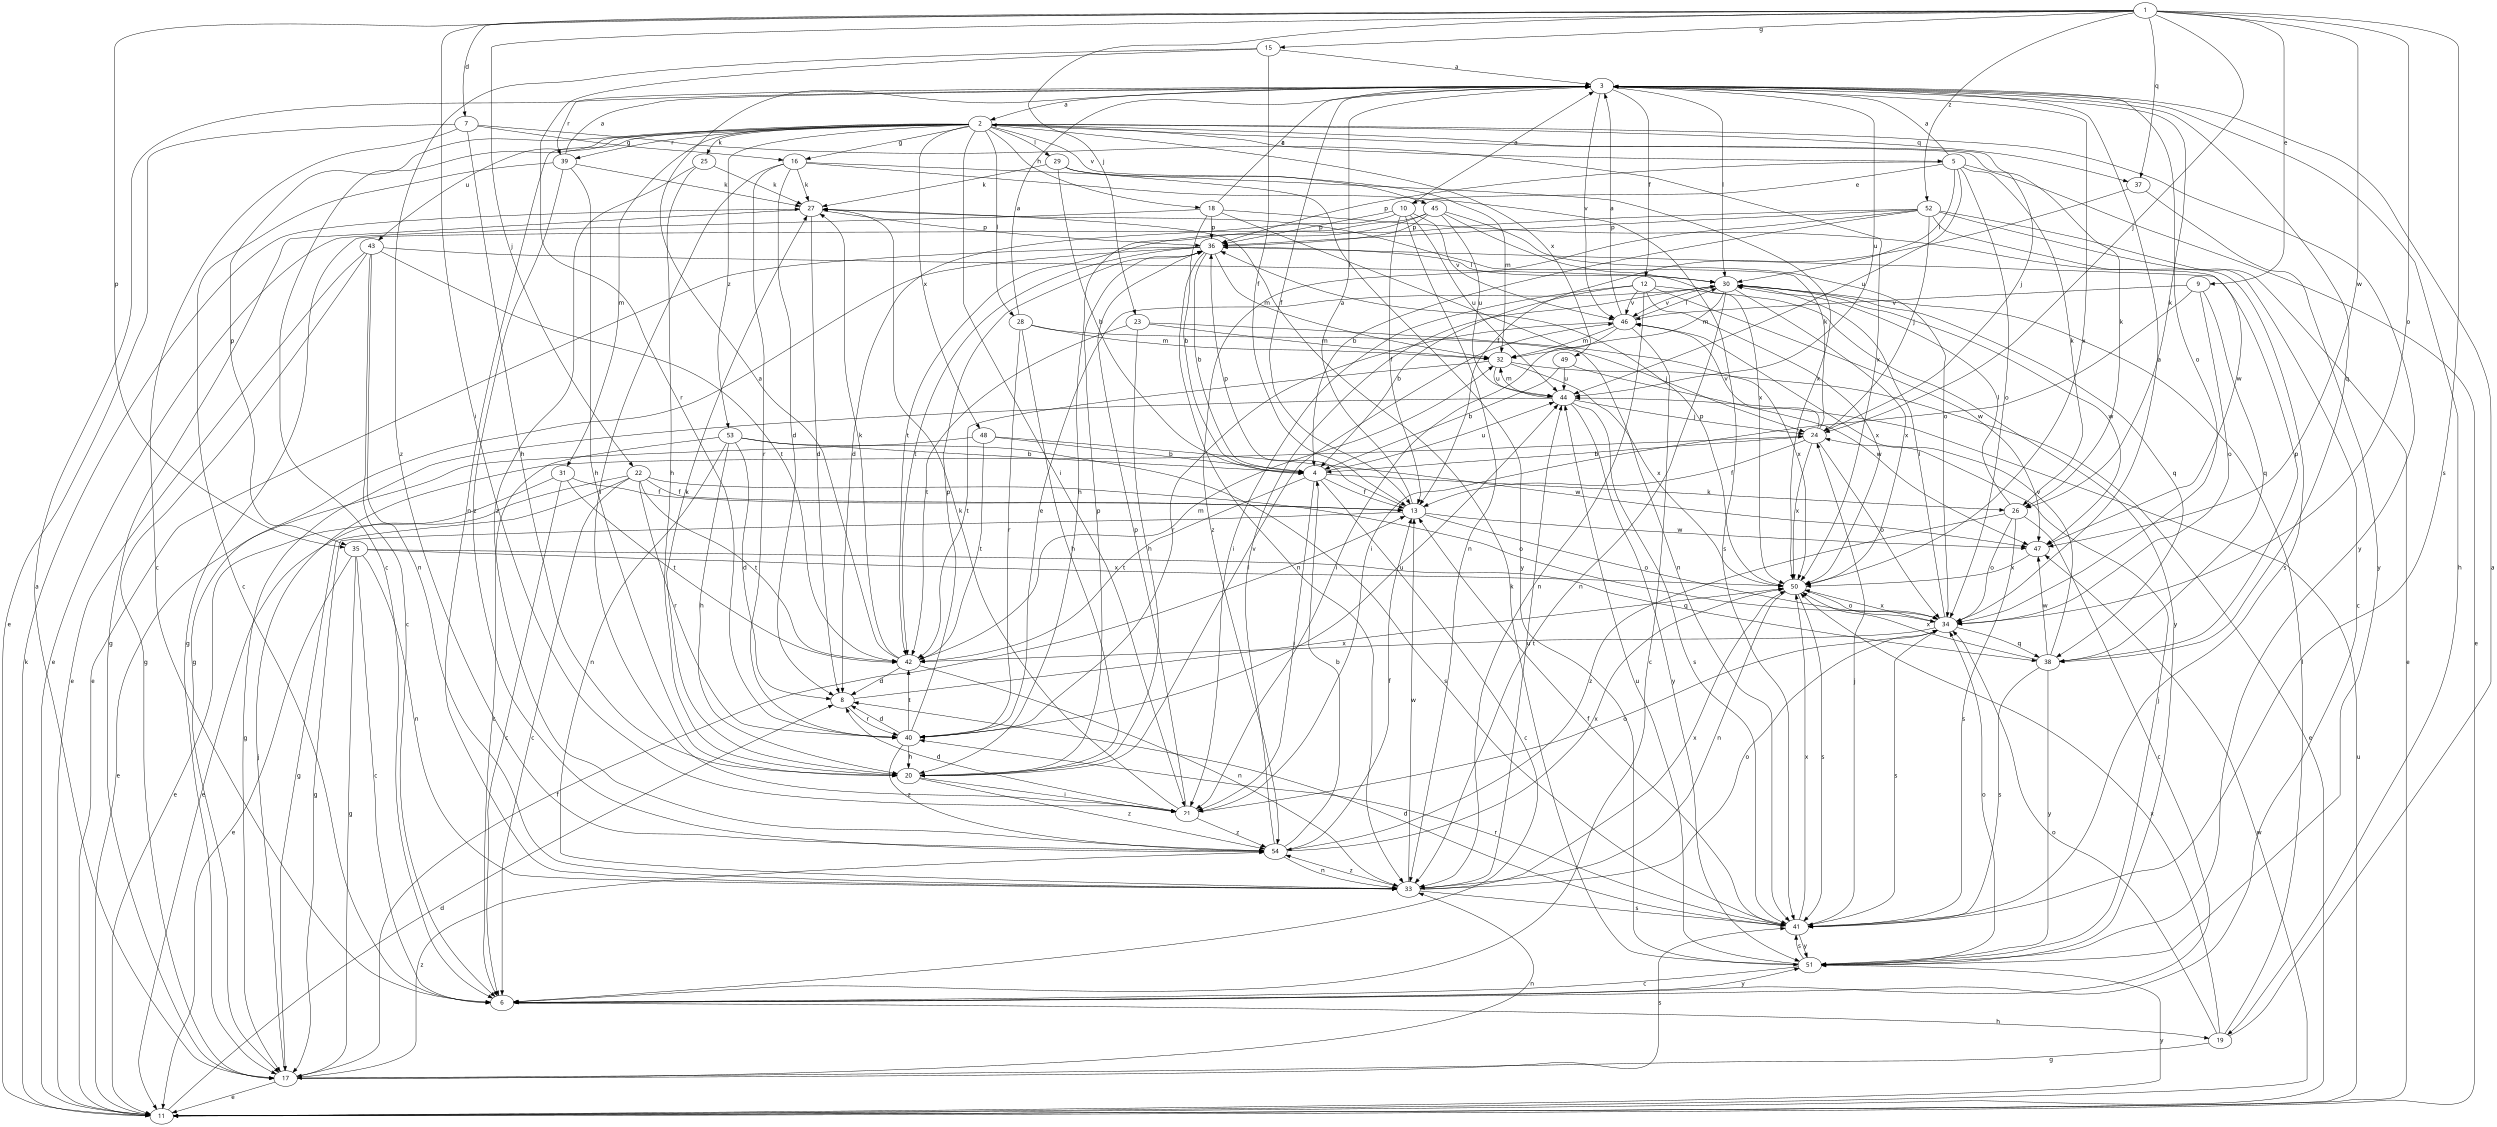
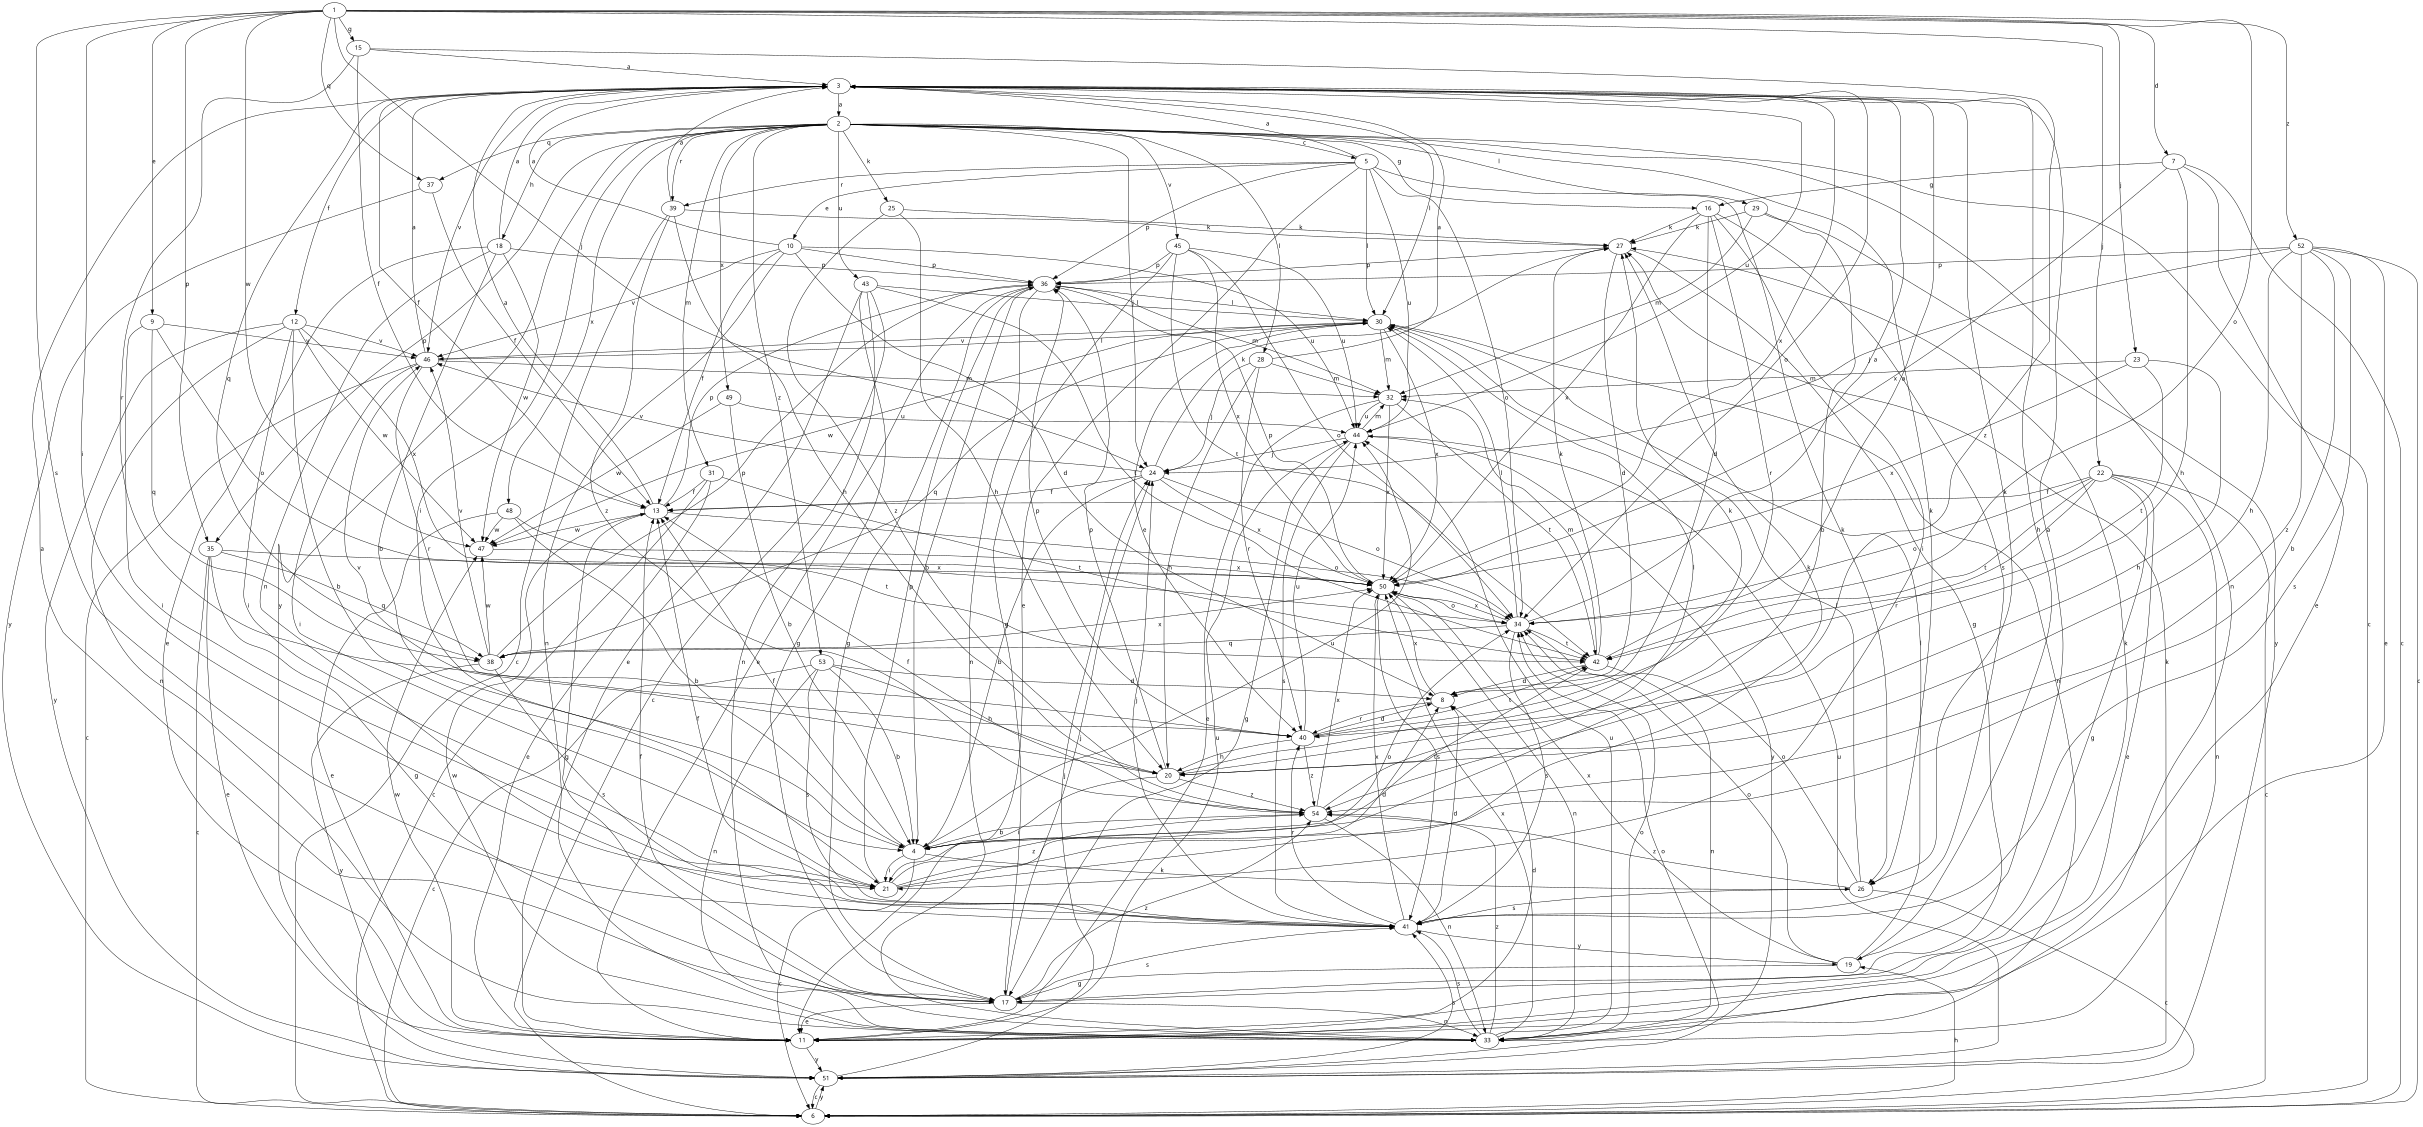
edge "3" -> "39": now "5" -> "39"
edge "24" -> "2": reversed
edge "36" -> "42": removed, label "t"
edge "35" -> "33": now "22" -> "33"
edge "41" -> "51": now "41" -> "19"
